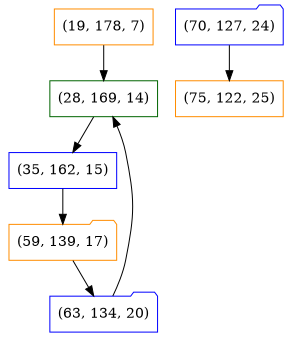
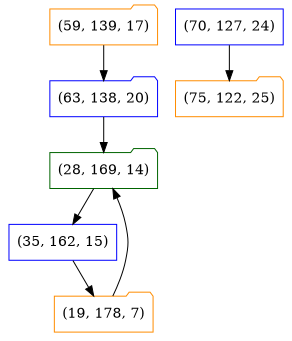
node "(19, 178, 7)": shape box -> folder
node "(70, 127, 24)": shape folder -> box
node "(28, 169, 14)": shape box -> folder
node "(75, 122, 25)": shape box -> folder
edge "(35, 162, 15)" -> "(59, 139, 17)": now "(35, 162, 15)" -> "(19, 178, 7)"
node "(63, 134, 20)": label "(63, 134, 20)" -> "(63, 138, 20)"
